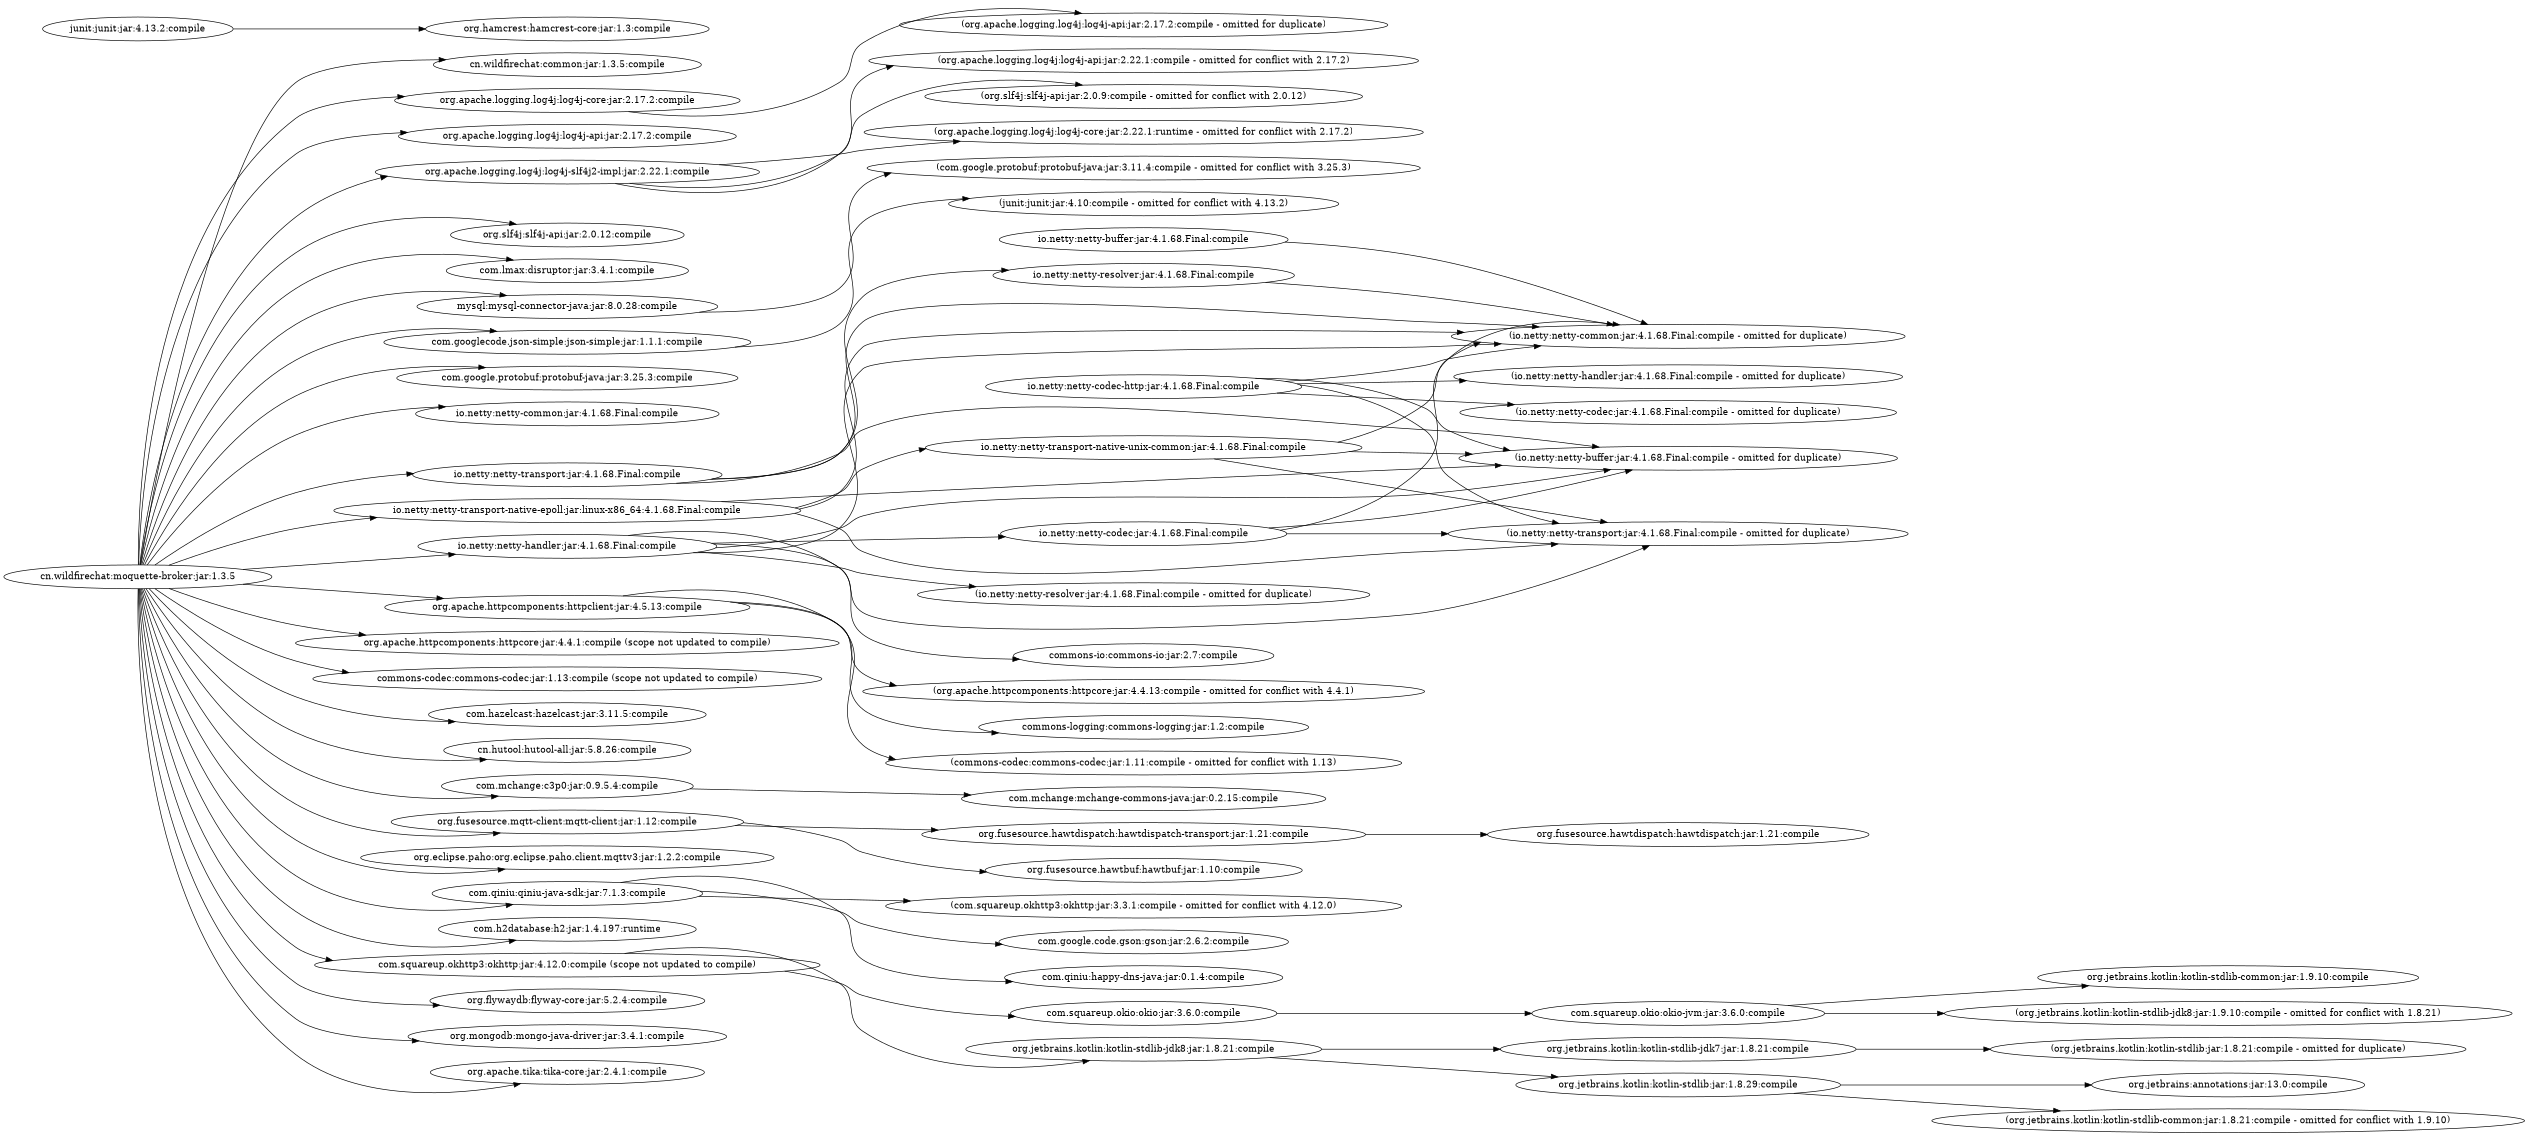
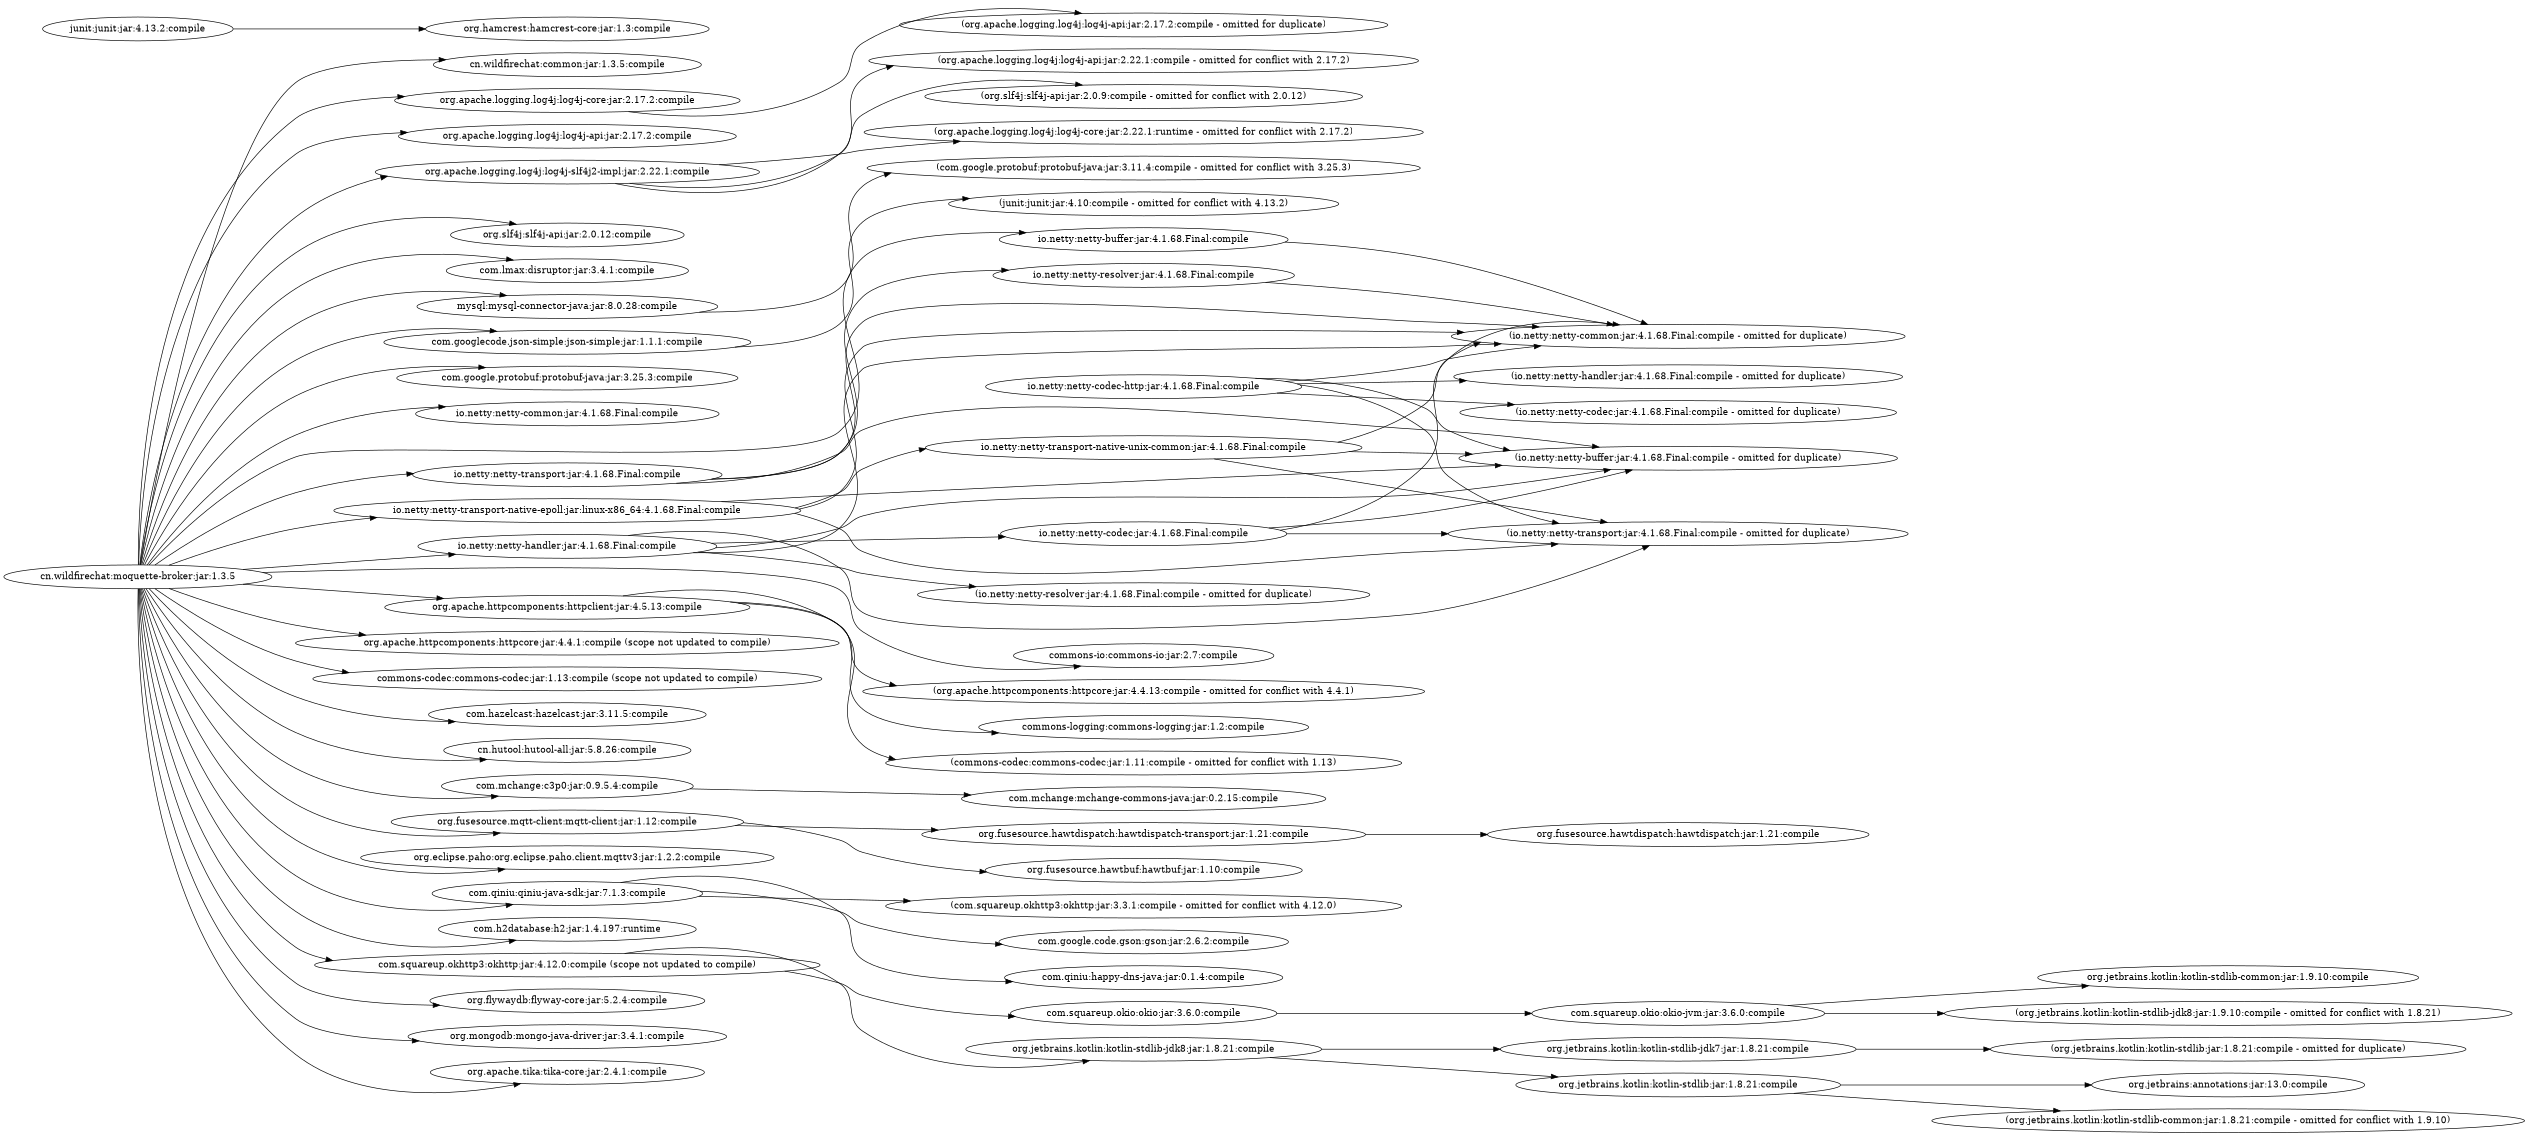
edge "cn.wildfirechat:moquette-broker:jar:1.3.5" -> "io.netty:netty-buffer:jar:4.1.68.Final:compile": added
edge "io.netty:netty-handler:jar:4.1.68.Final:compile" -> "commons-io:commons-io:jar:2.7:compile": now "cn.wildfirechat:moquette-broker:jar:1.3.5" -> "commons-io:commons-io:jar:2.7:compile"
node "org.jetbrains.kotlin:kotlin-stdlib:jar:1.8.29:compile": label "org.jetbrains.kotlin:kotlin-stdlib:jar:1.8.29:compile" -> "org.jetbrains.kotlin:kotlin-stdlib:jar:1.8.21:compile"
